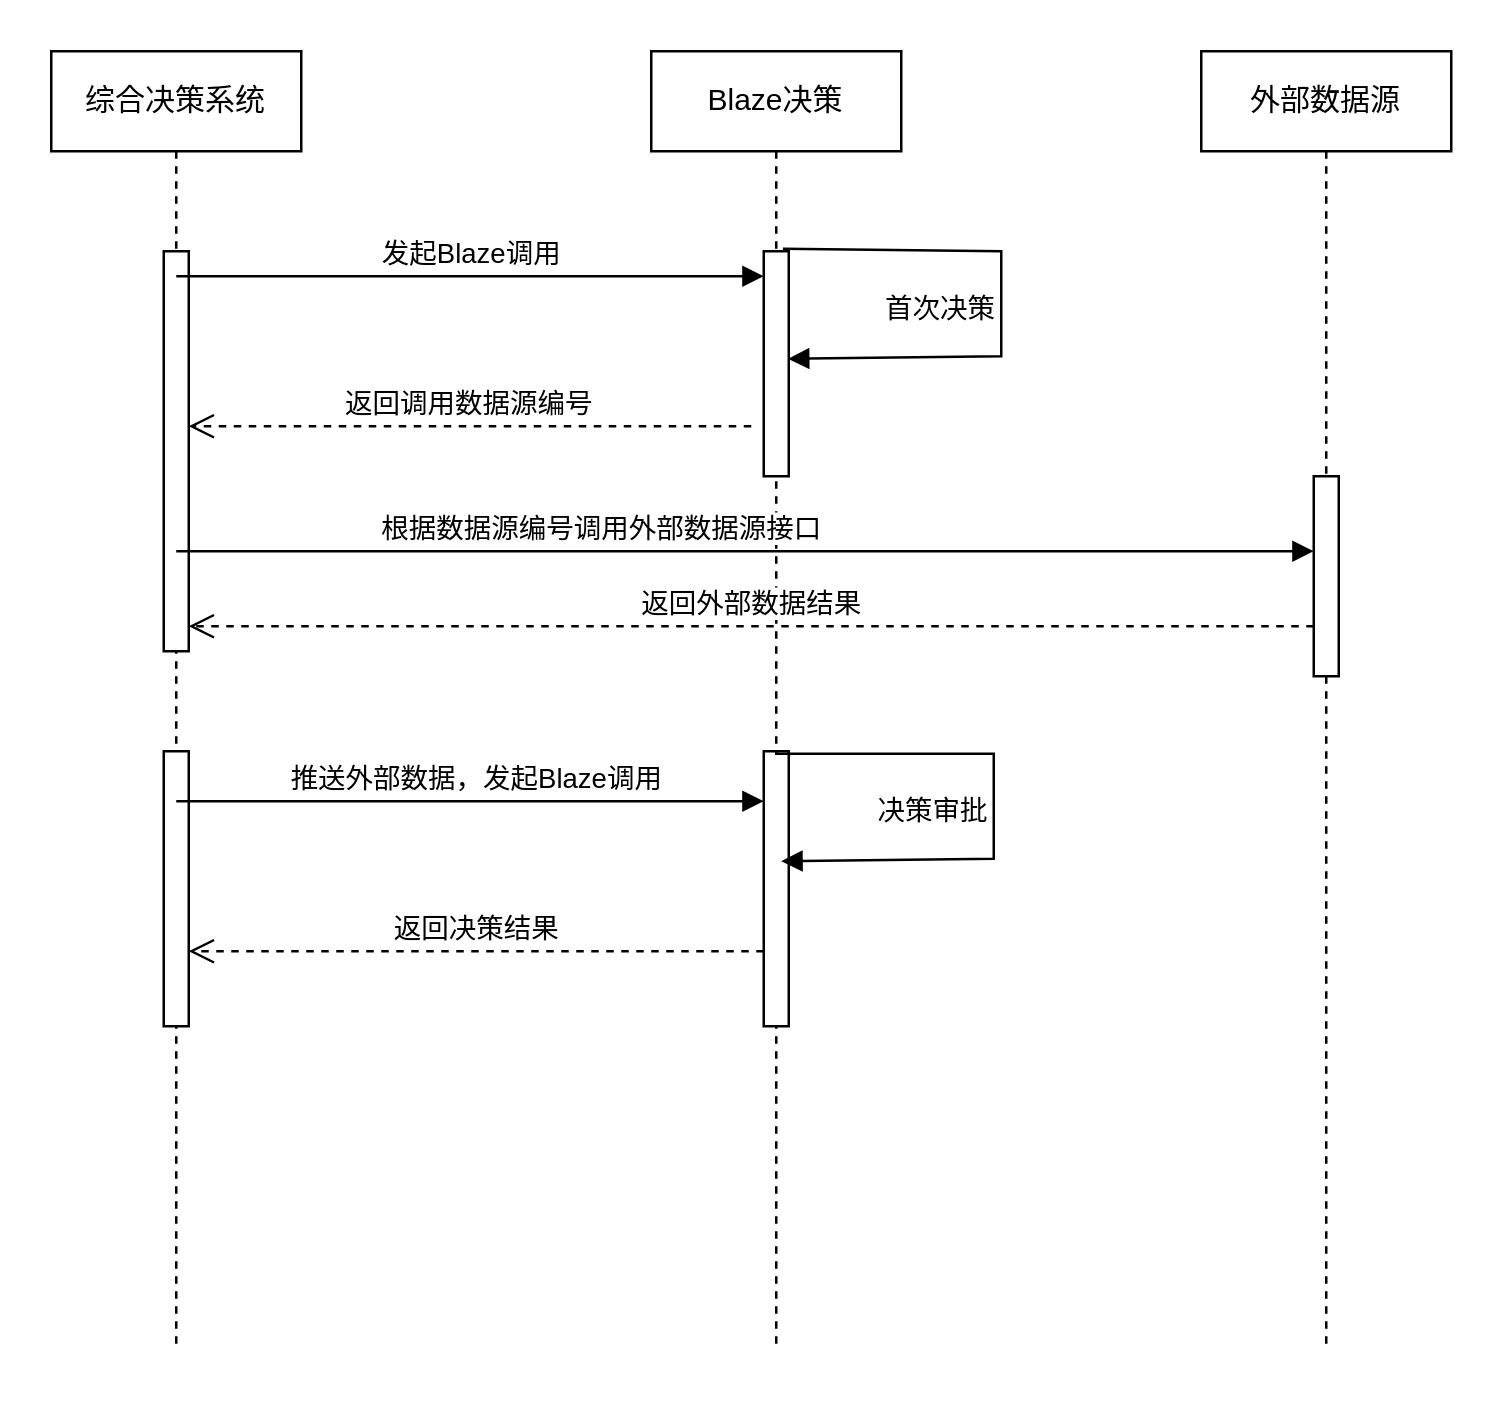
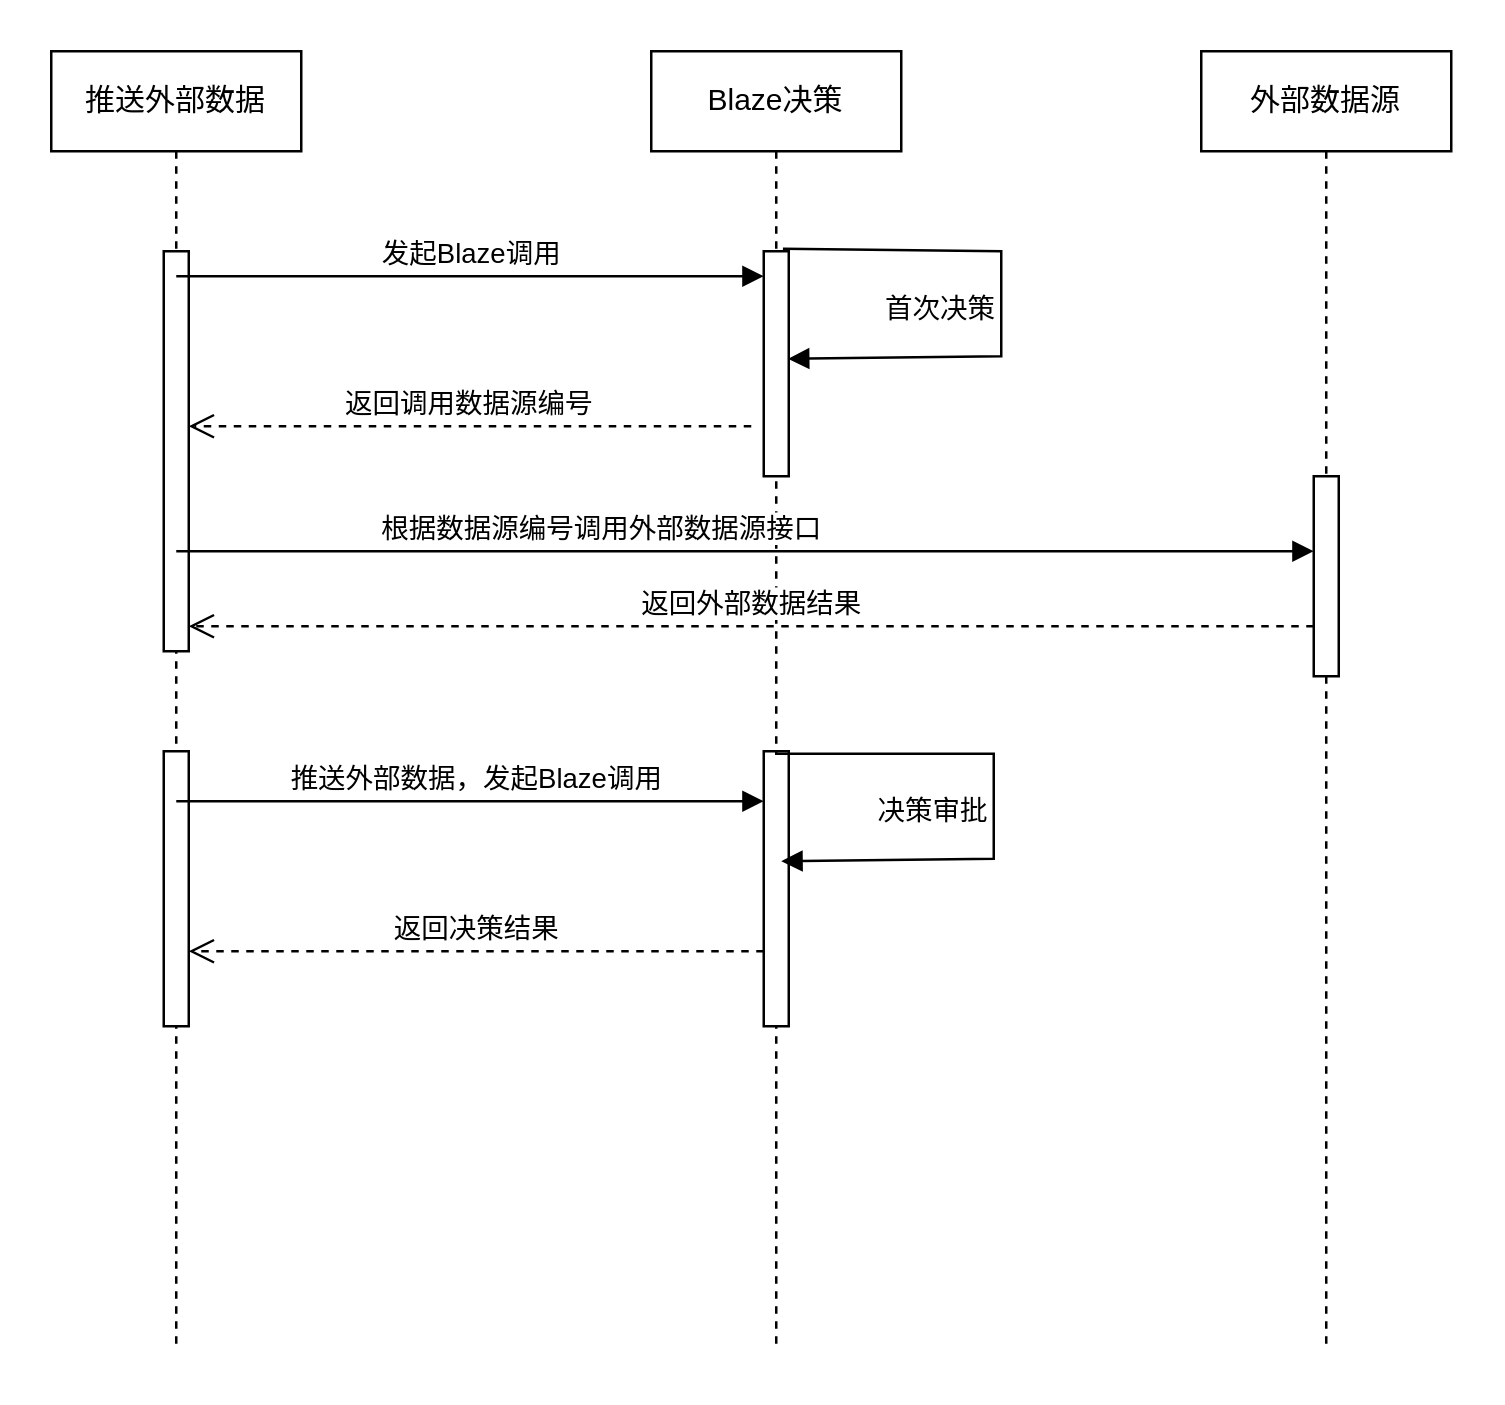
node "综合决策系统": label "综合决策系统" -> "推送外部数据"
